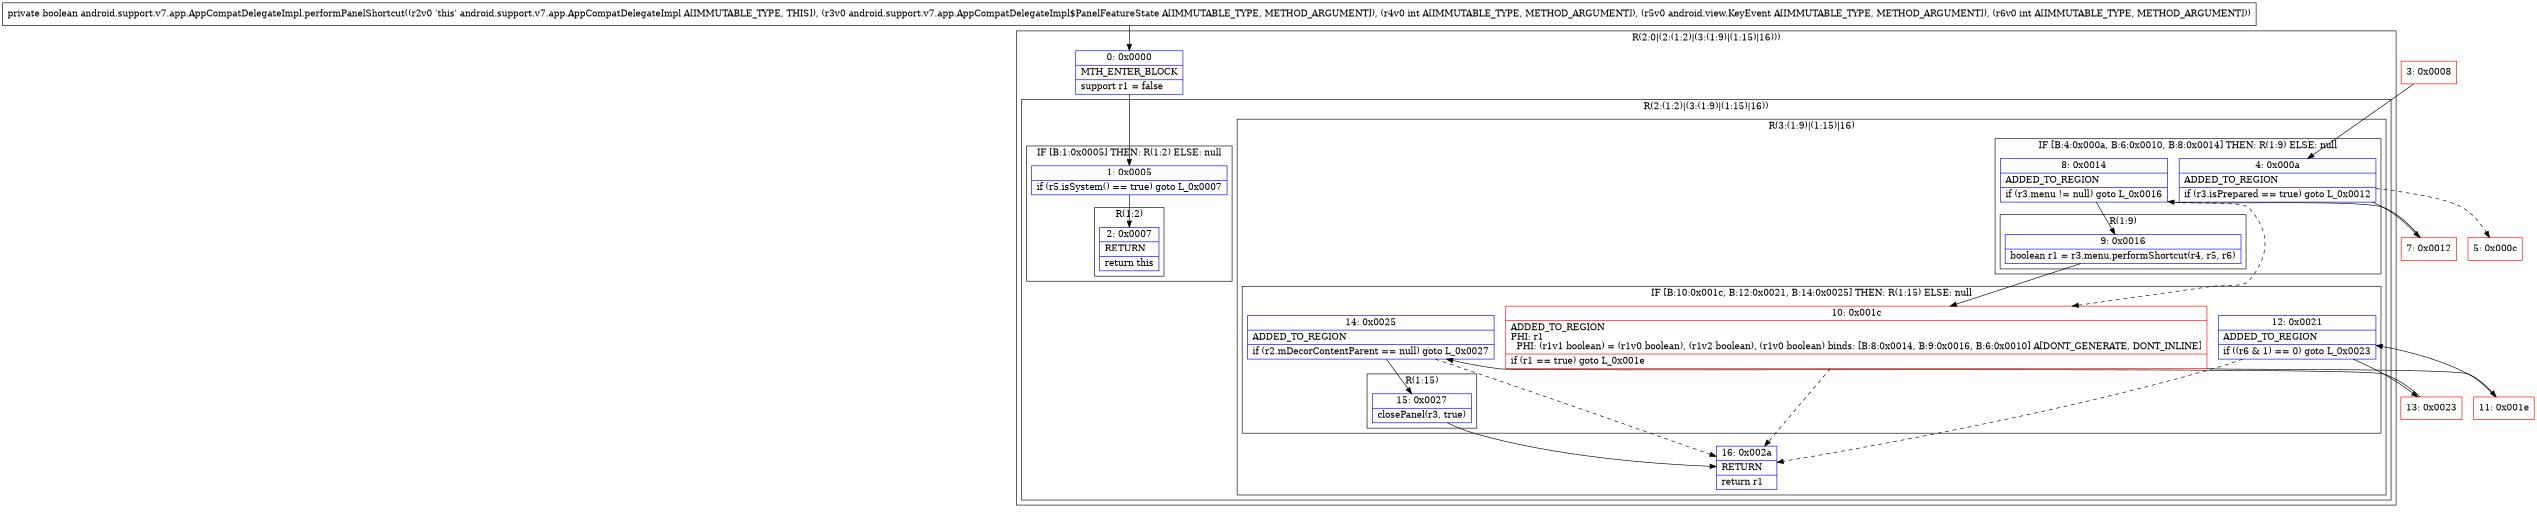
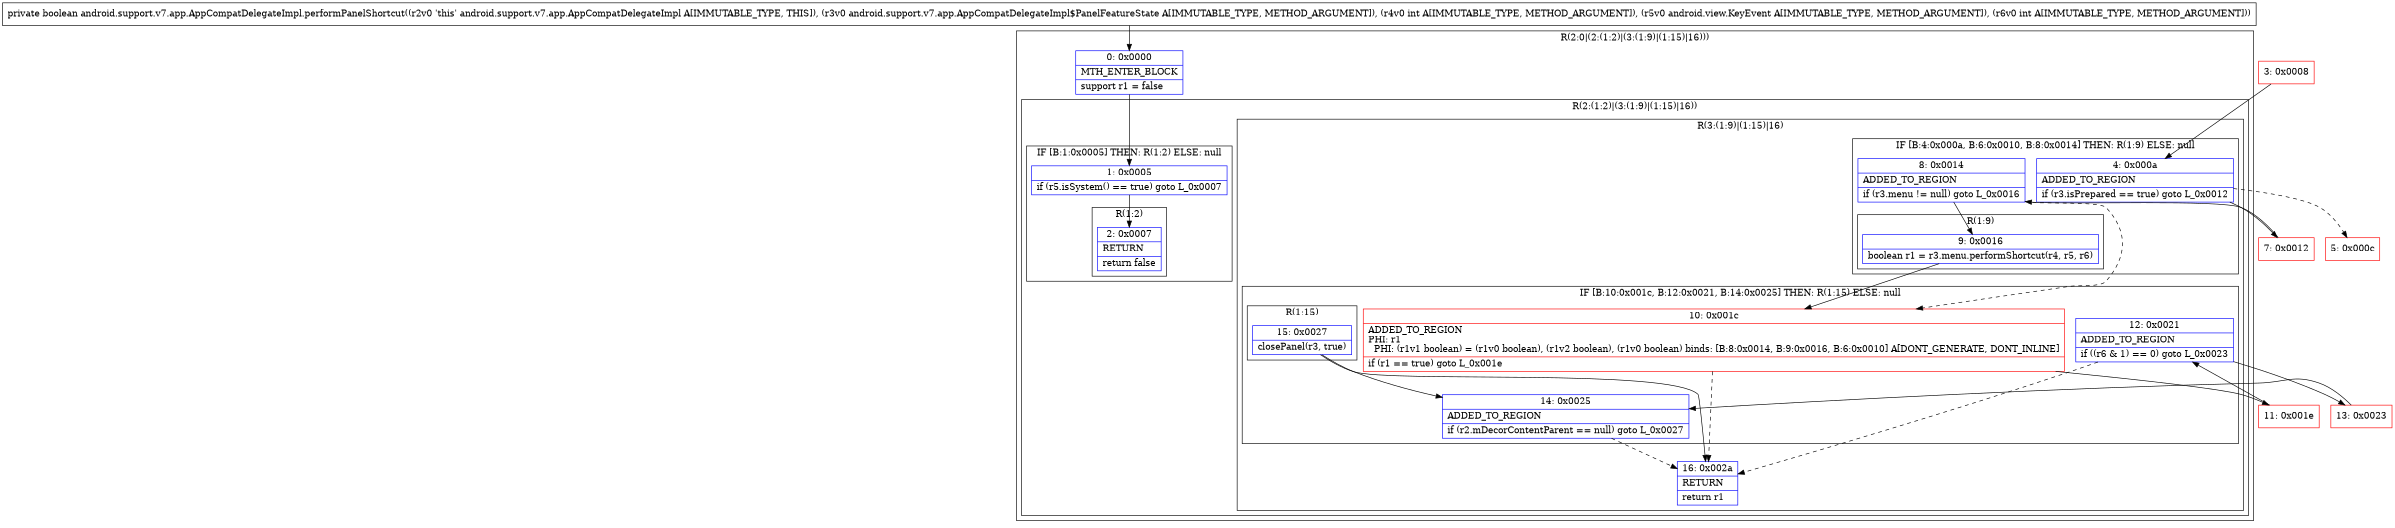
node "2: 0x0007": text "return this" -> "return false"
edge "14: 0x0025" -> "15: 0x0027": reversed
